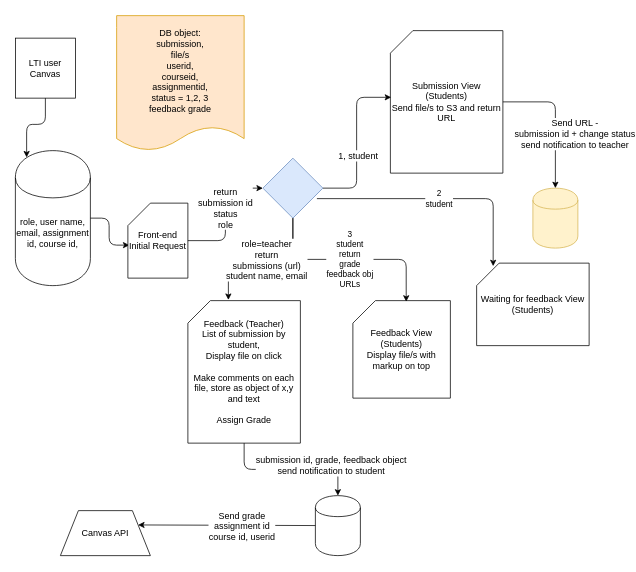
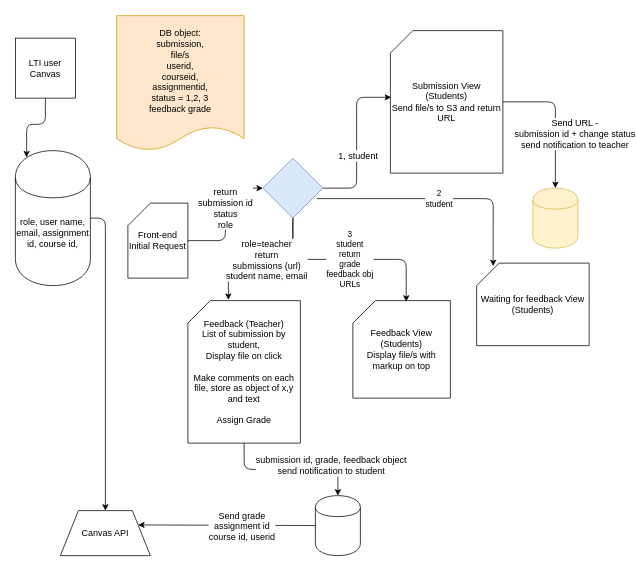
edge "role, user name, email, assignment id, course id," -> "Front-end Initial Request": now "role, user name, email, assignment id, course id," -> "Canvas API"
